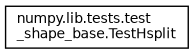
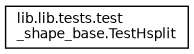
node "numpy.lib.tests.test _shape_base.TestHsplit": label "numpy.lib.tests.test _shape_base.TestHsplit" -> "lib.lib.tests.test _shape_base.TestHsplit"
